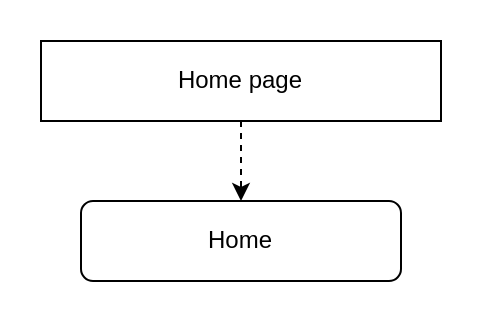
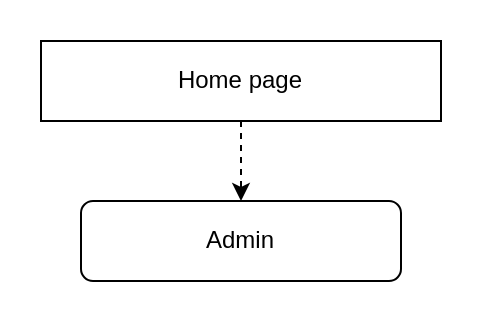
node "Home": label "Home" -> "Admin"
